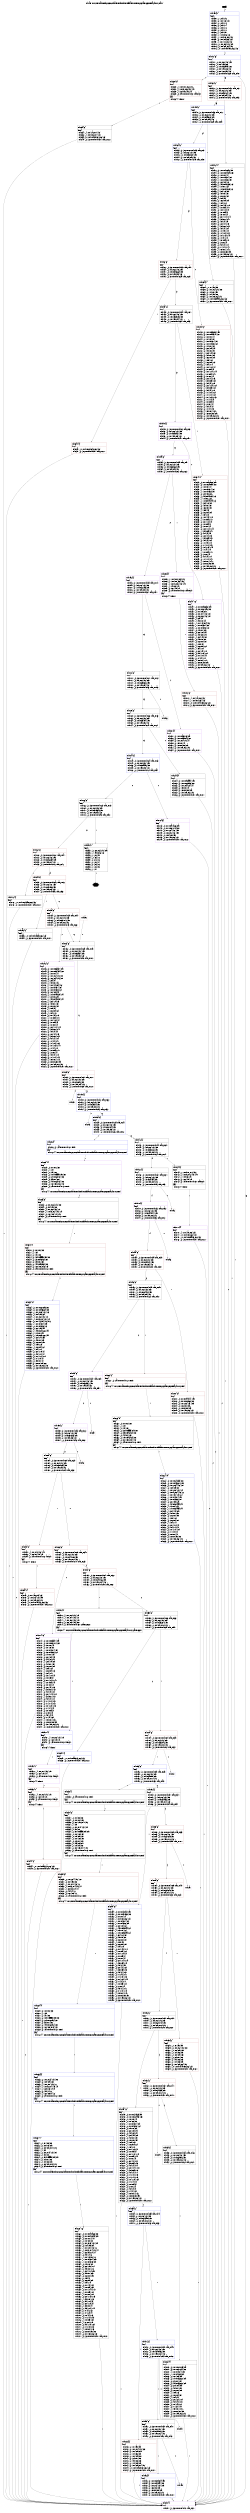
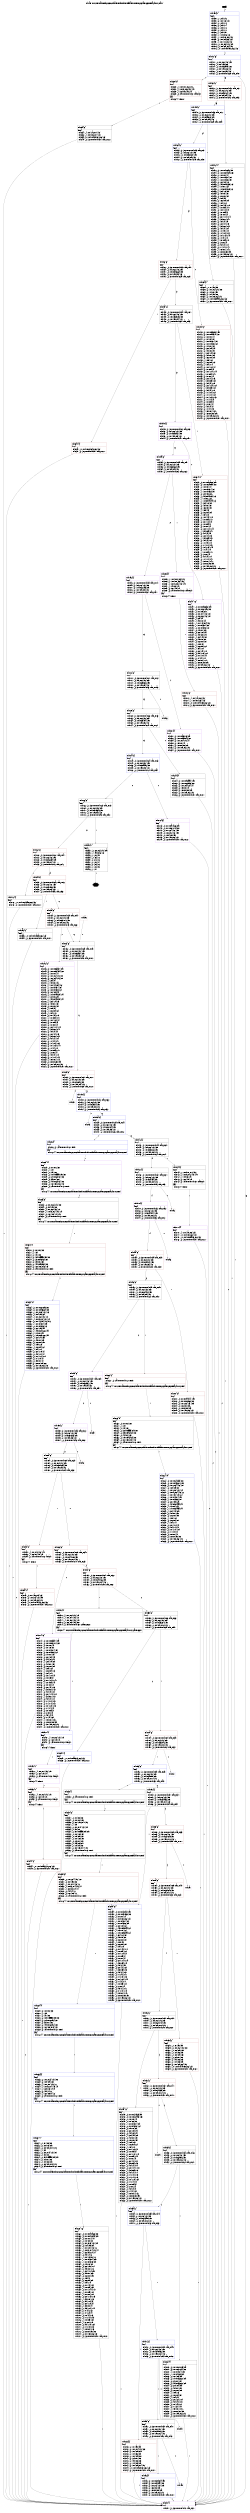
edge "0x4027ae [137]" -> "0x401f5a [28]": now "0x401f3e [28]" -> "0x401f5a [28]"
